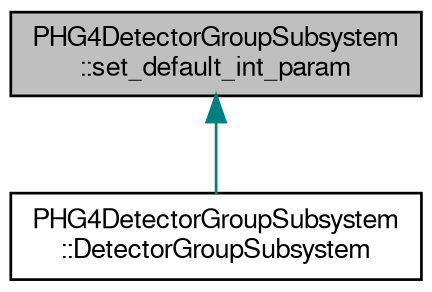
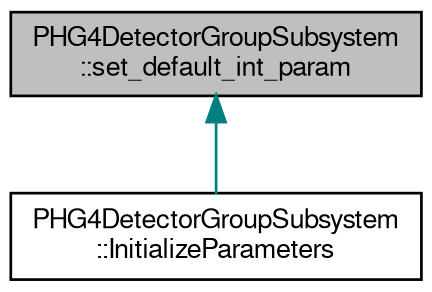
node "PHG4DetectorGroupSubsystem ::DetectorGroupSubsystem": label "PHG4DetectorGroupSubsystem ::DetectorGroupSubsystem" -> "PHG4DetectorGroupSubsystem ::InitializeParameters"
